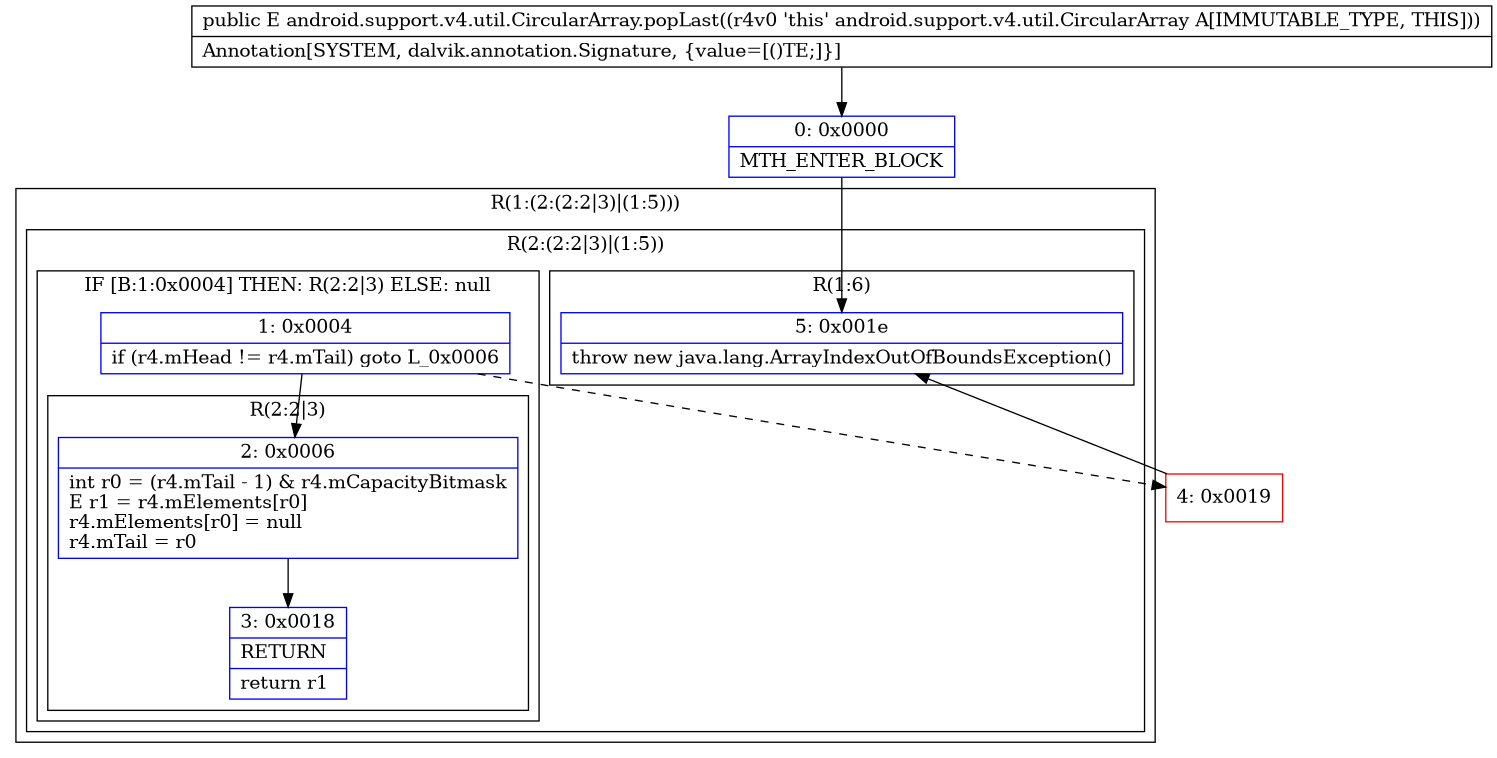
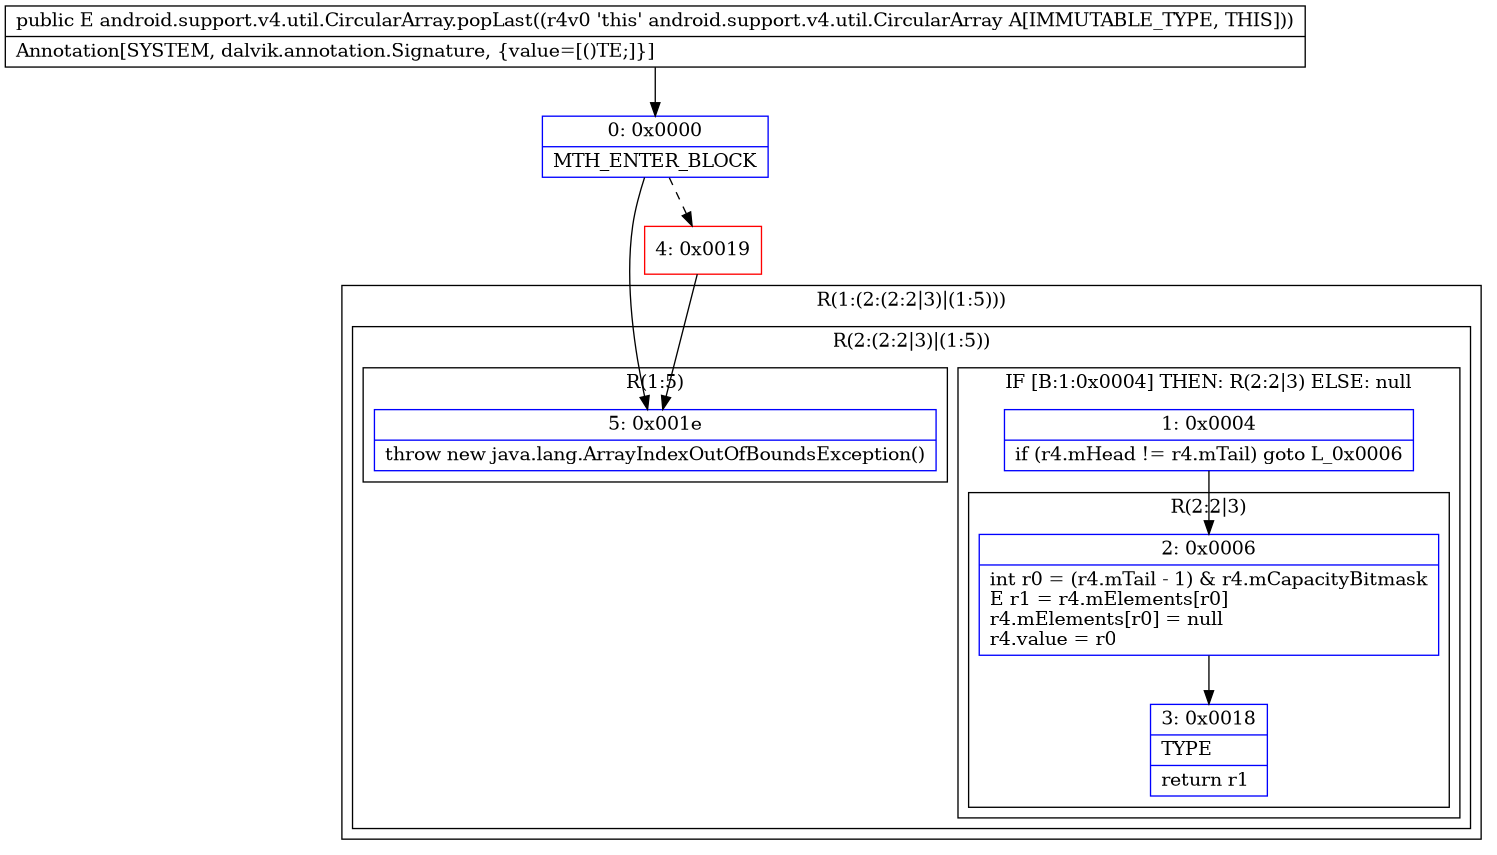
cluster "R(1:6)": label "R(1:6)" -> "R(1:5)"
edge "1: 0x0004" -> "4: 0x0019": now "0: 0x0000" -> "4: 0x0019"
node "2: 0x0006": text "r4.mTail = r0" -> "r4.value = r0"
node "3: 0x0018": text "RETURN" -> "TYPE"
